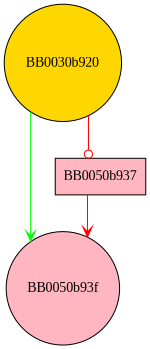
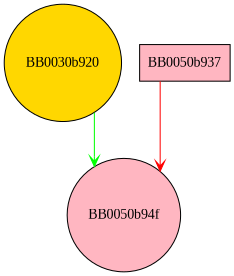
edge "BB0030b920" -> "BB0050b937": removed
node "BB0050b93f": label "BB0050b93f" -> "BB0050b94f"
